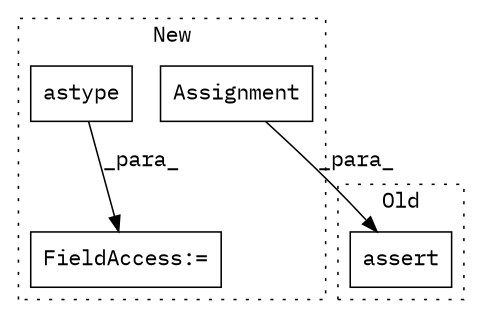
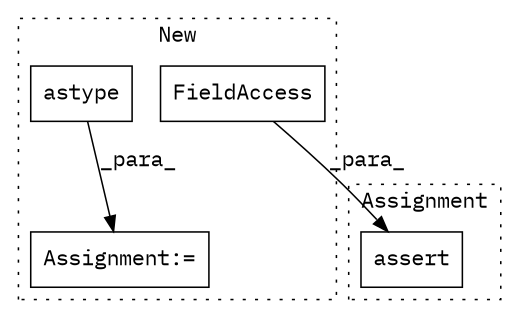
node "Assignment": label "Assignment" -> "FieldAccess"
cluster "Old": label "Old" -> "Assignment"
node "FieldAccess:=": label "FieldAccess:=" -> "Assignment:="
